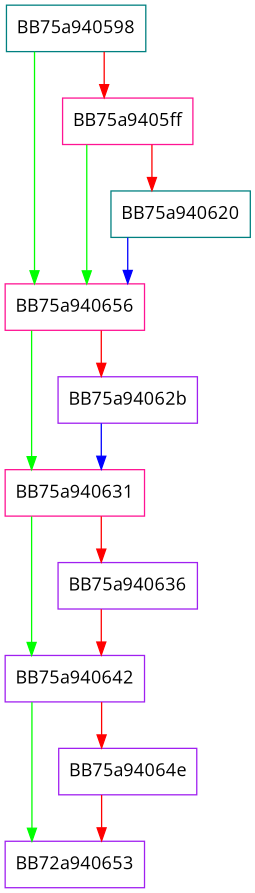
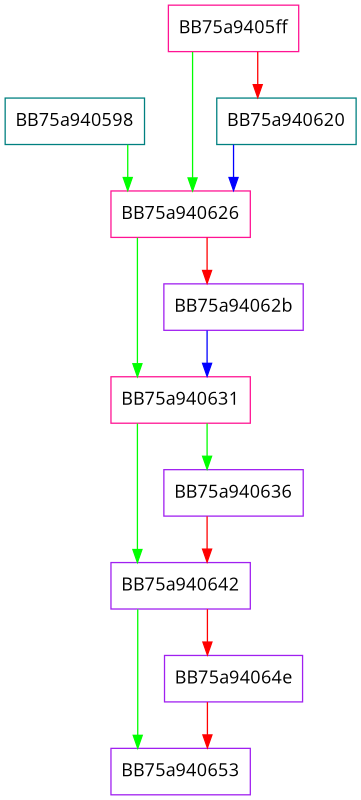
edge "BB75a940598" -> "BB75a9405ff": removed
node "BB75a940656": label "BB75a940656" -> "BB75a940626"
edge "BB75a940631" -> "BB75a940636": color red -> green
node "BB72a940653": label "BB72a940653" -> "BB75a940653"
